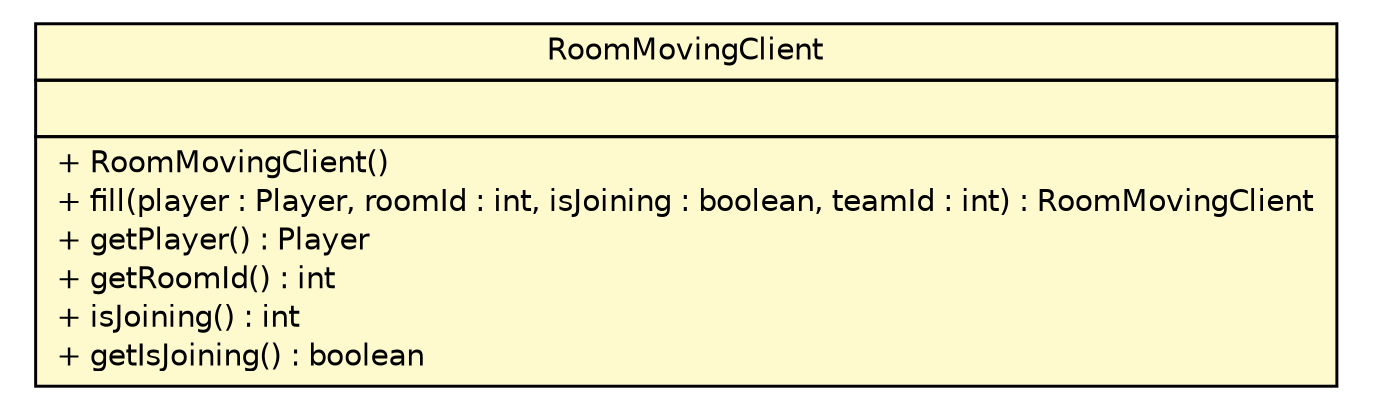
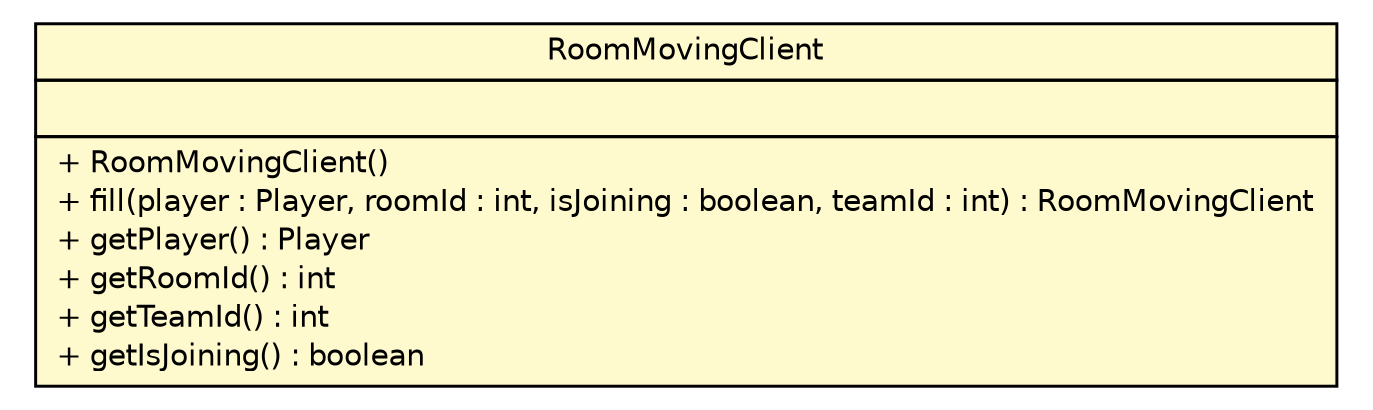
node "RoomMovingClient": text "+ isJoining() : int" -> "+ getTeamId() : int"
